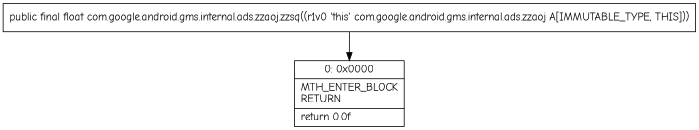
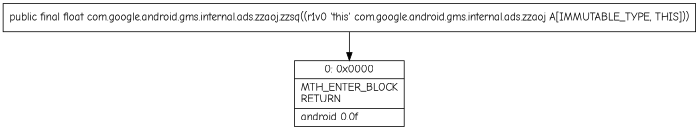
node "0: 0x0000": text "return 0.0f" -> "android 0.0f"
